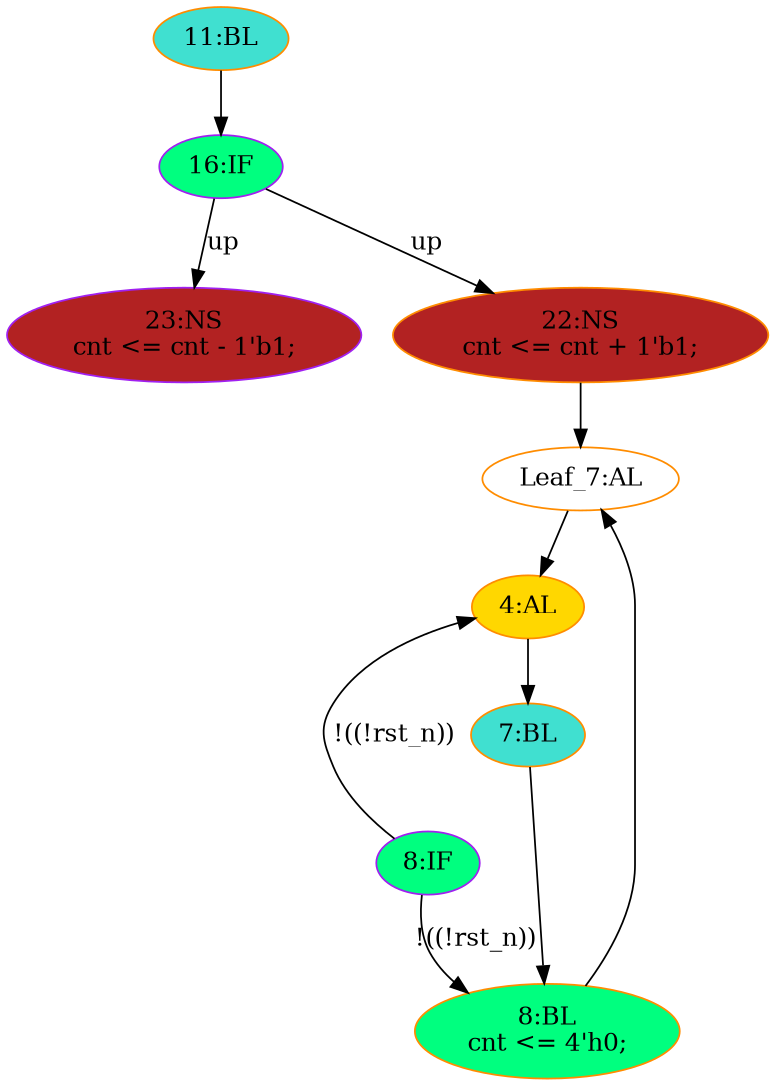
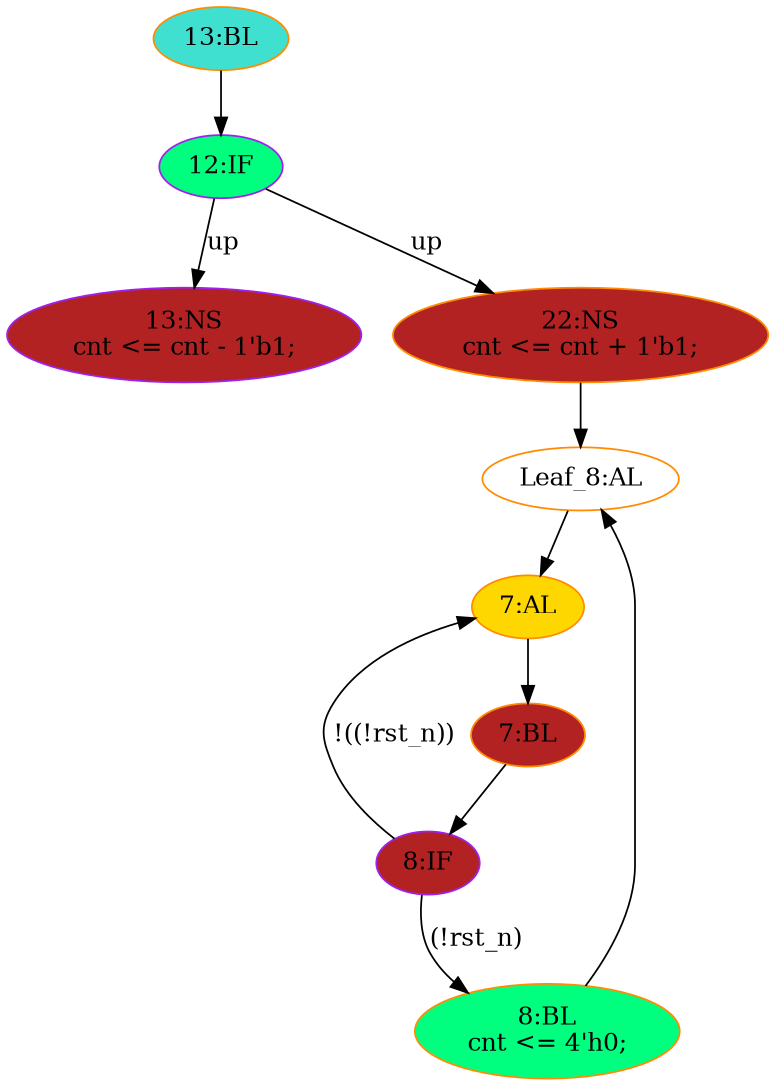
node "11:BL": label "11:BL" -> "13:BL"
node "16:IF": label "16:IF" -> "12:IF"
node "23:NS cnt <= cnt - 1'b1;": label "23:NS cnt <= cnt - 1'b1;" -> "13:NS cnt <= cnt - 1'b1;"
node "Leaf_7:AL": label "Leaf_7:AL" -> "Leaf_8:AL"
node "4:AL": label "4:AL" -> "7:AL"
node "7:BL": fillcolor turquoise -> firebrick
node "8:IF": fillcolor springgreen -> firebrick
edge "7:BL" -> "8:BL cnt <= 4'h0;": now "7:BL" -> "8:IF"
edge "8:IF" -> "8:BL cnt <= 4'h0;": label "!((!rst_n))" -> "(!rst_n)"
